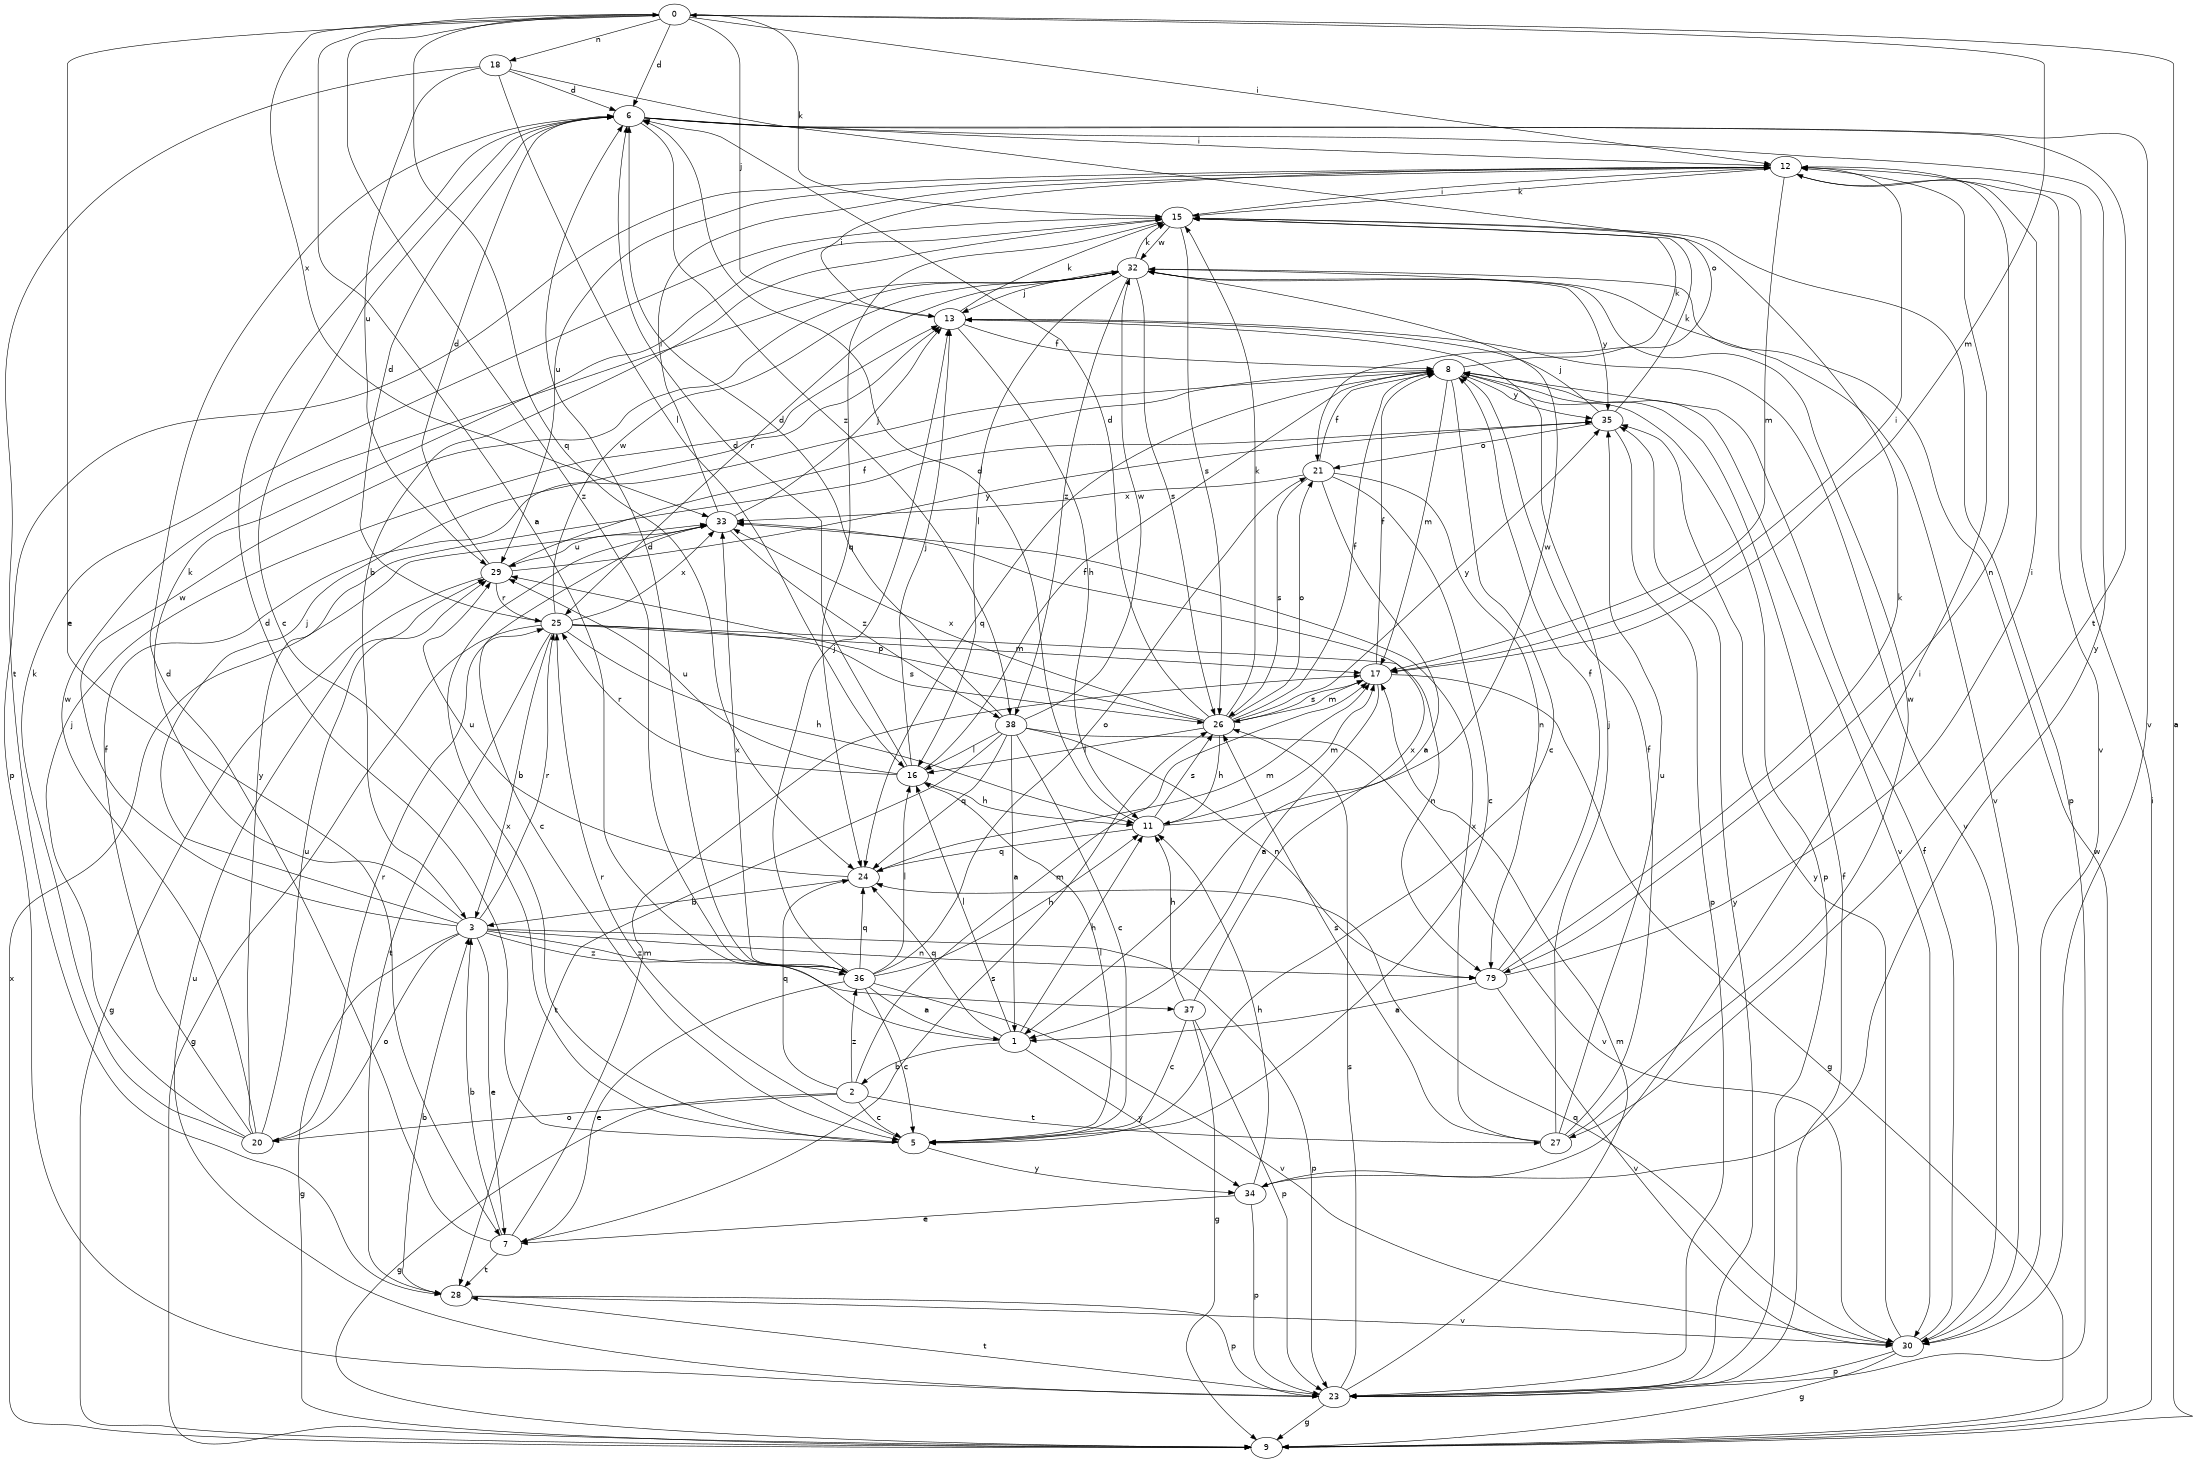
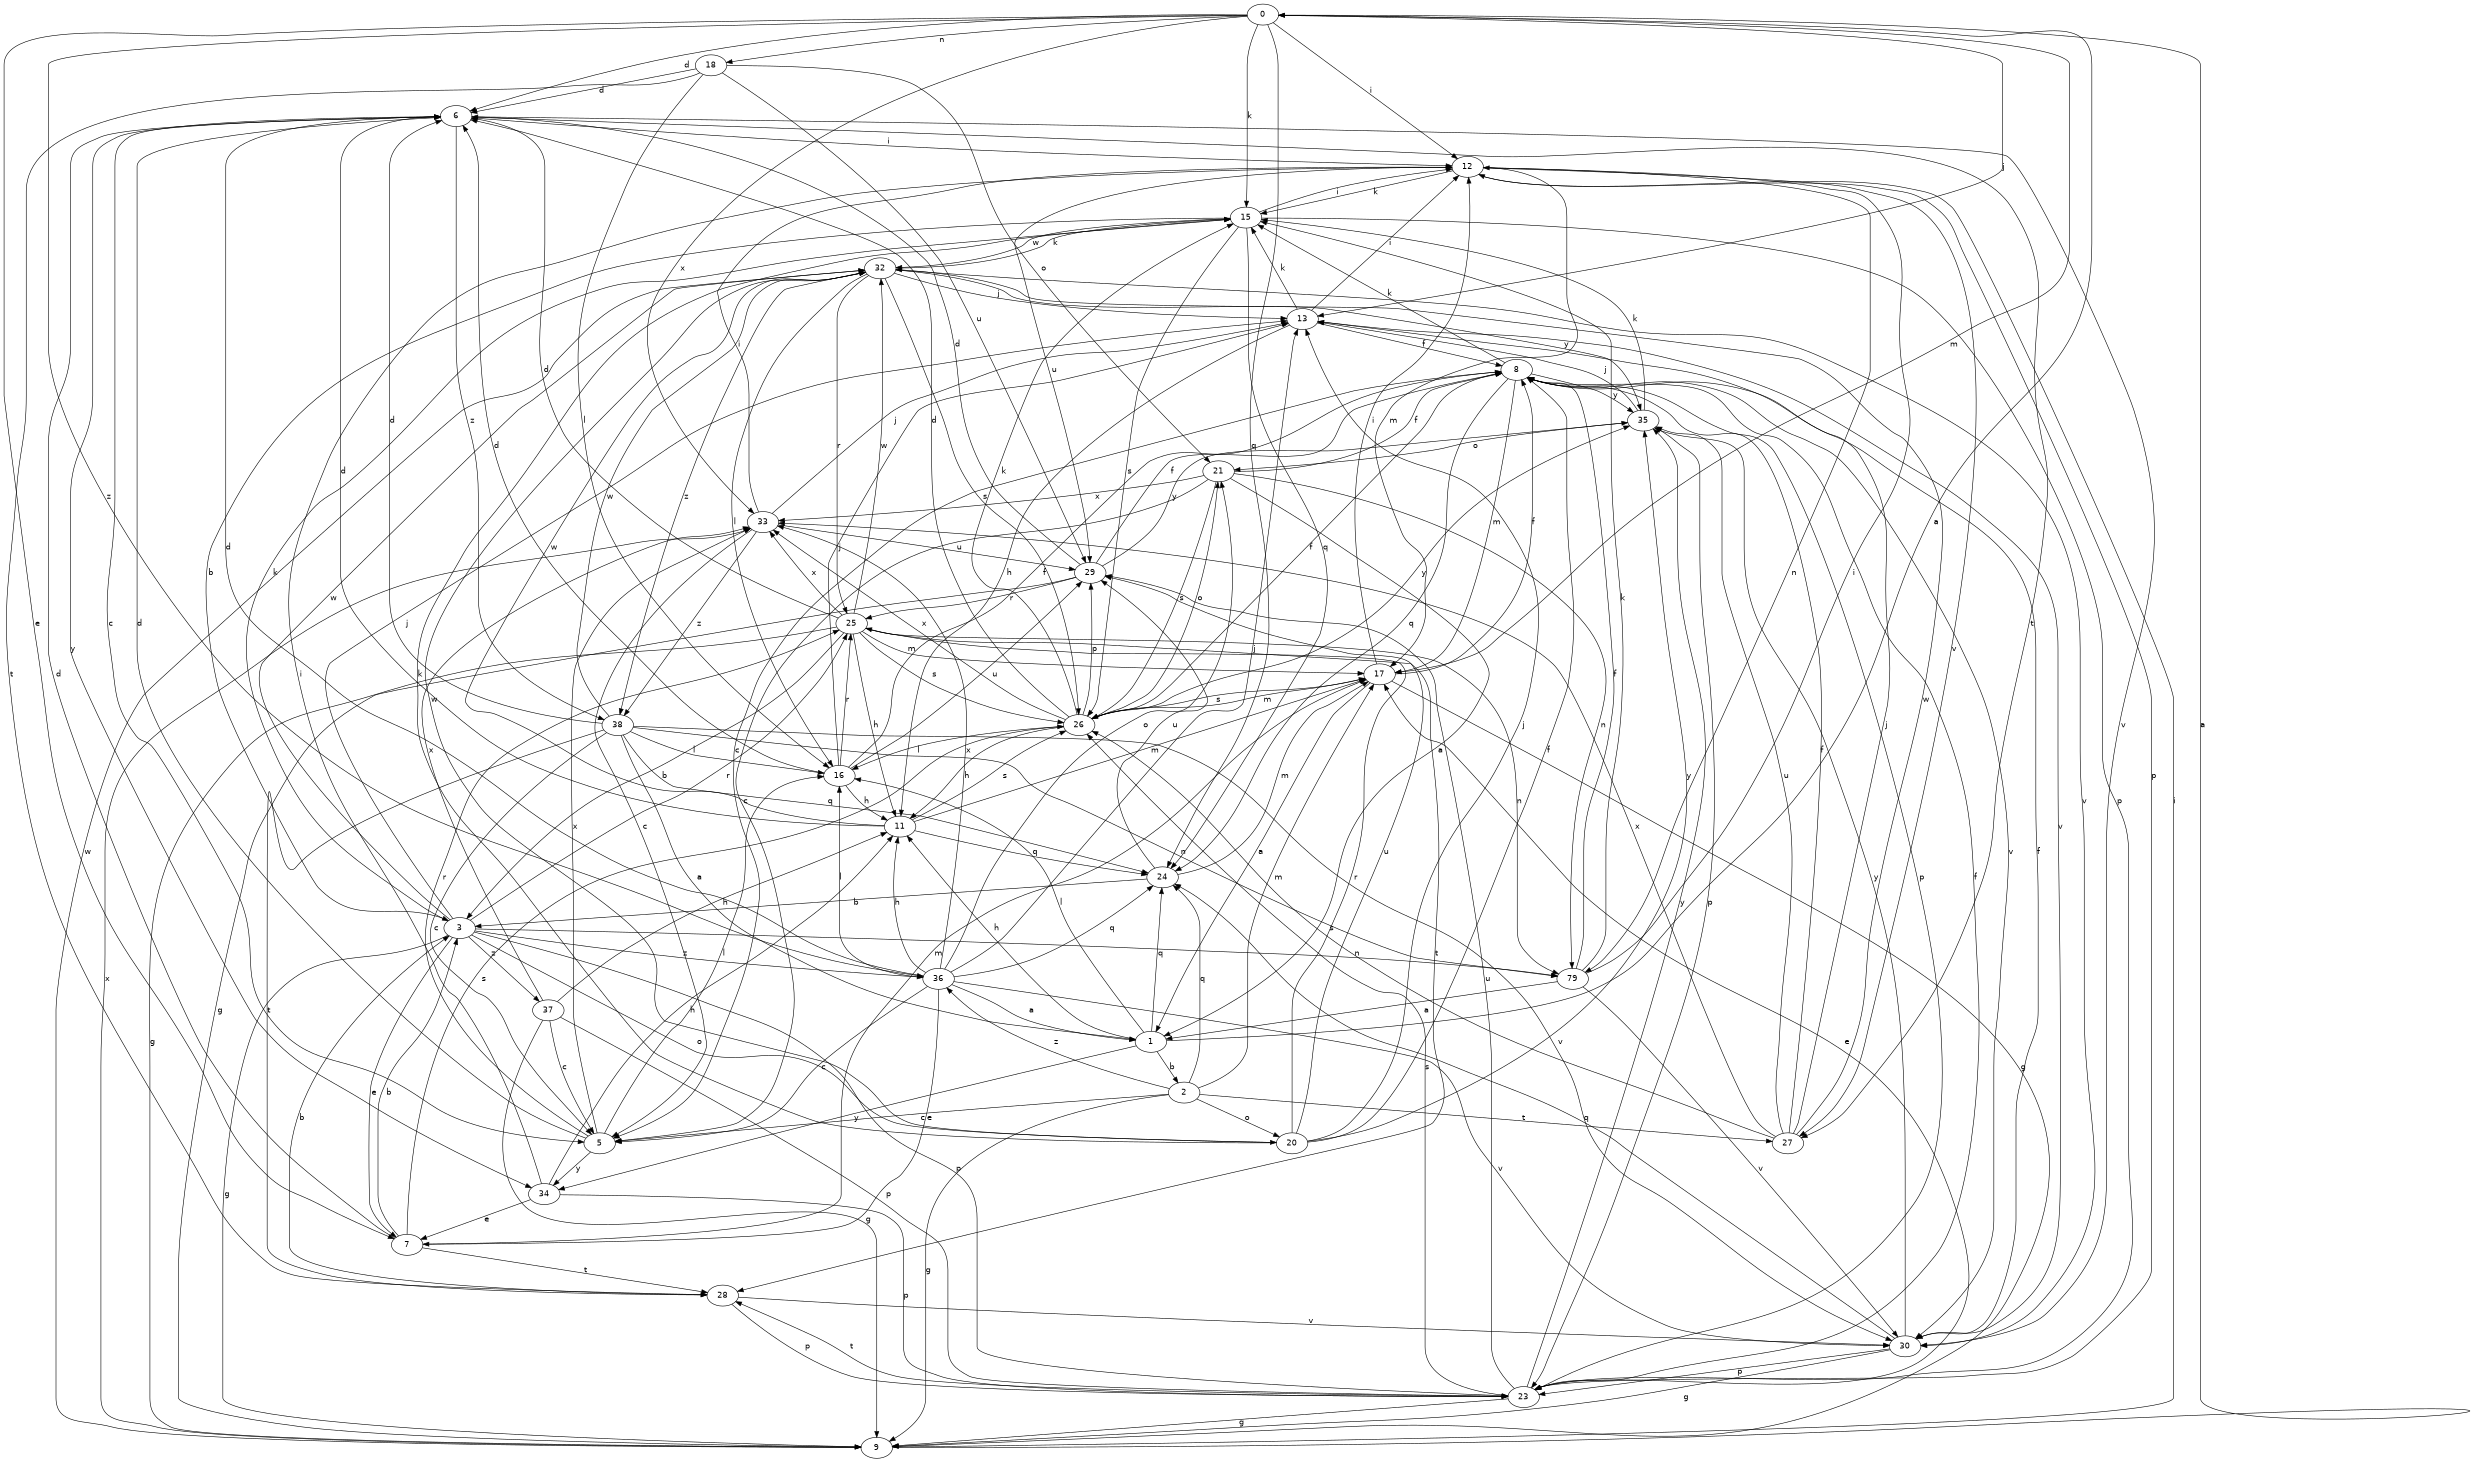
edge "12" -> "30": now "12" -> "27"
edge "23" -> "17": label "m" -> "e"
